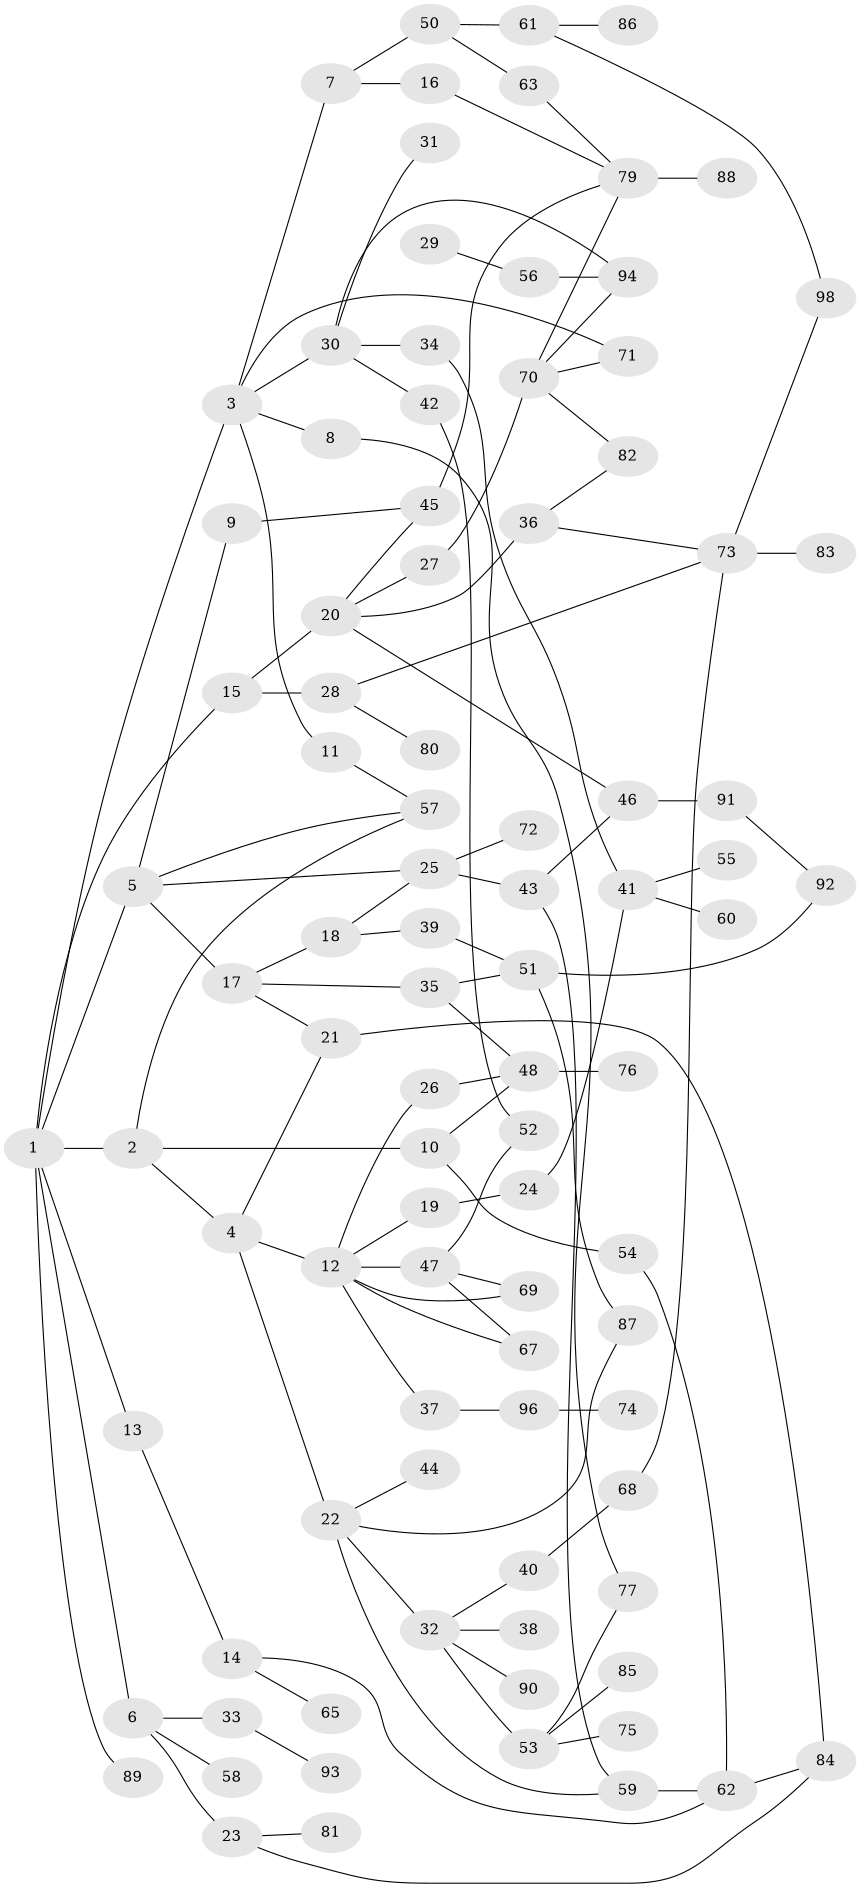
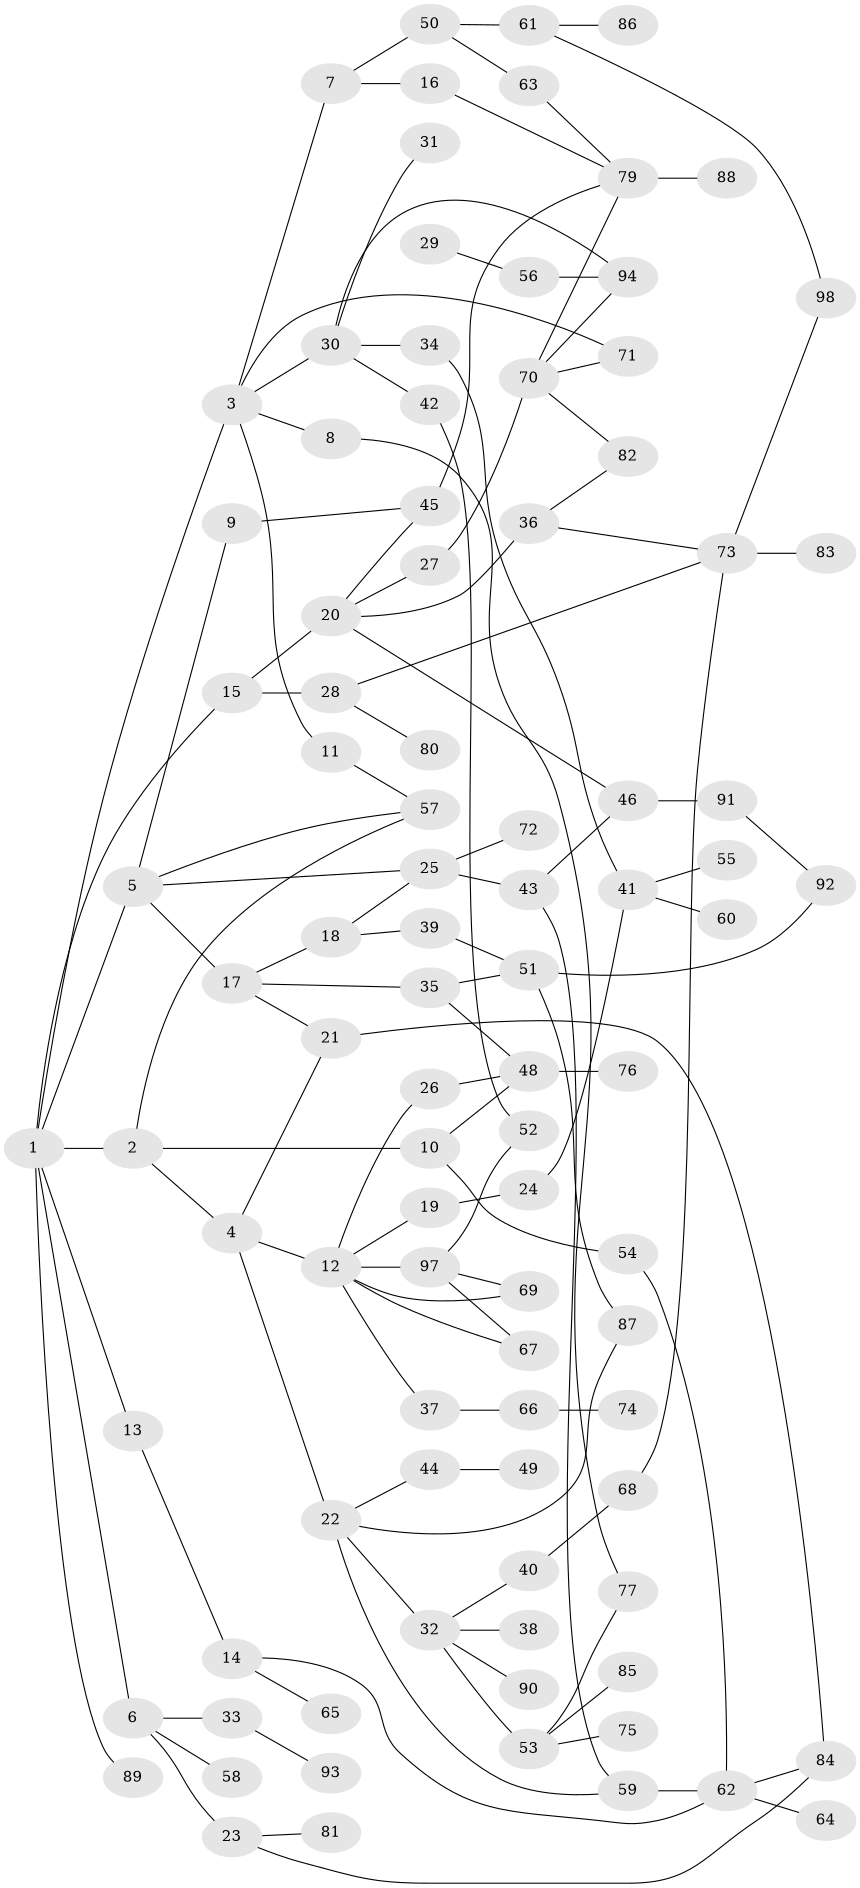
node "47": label "47" -> "97"
node "96": label "96" -> "66"
node "49": added
node "64": added
